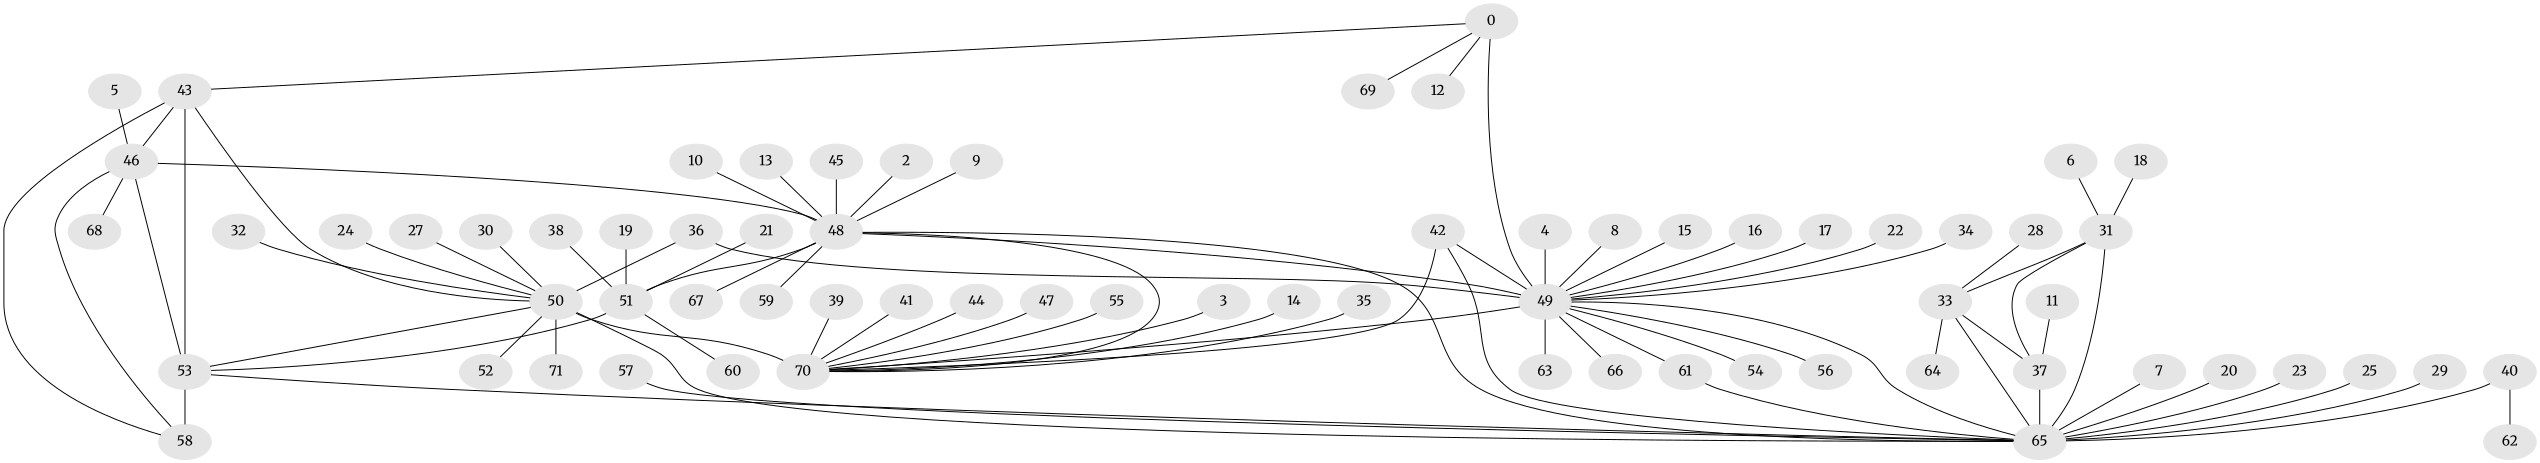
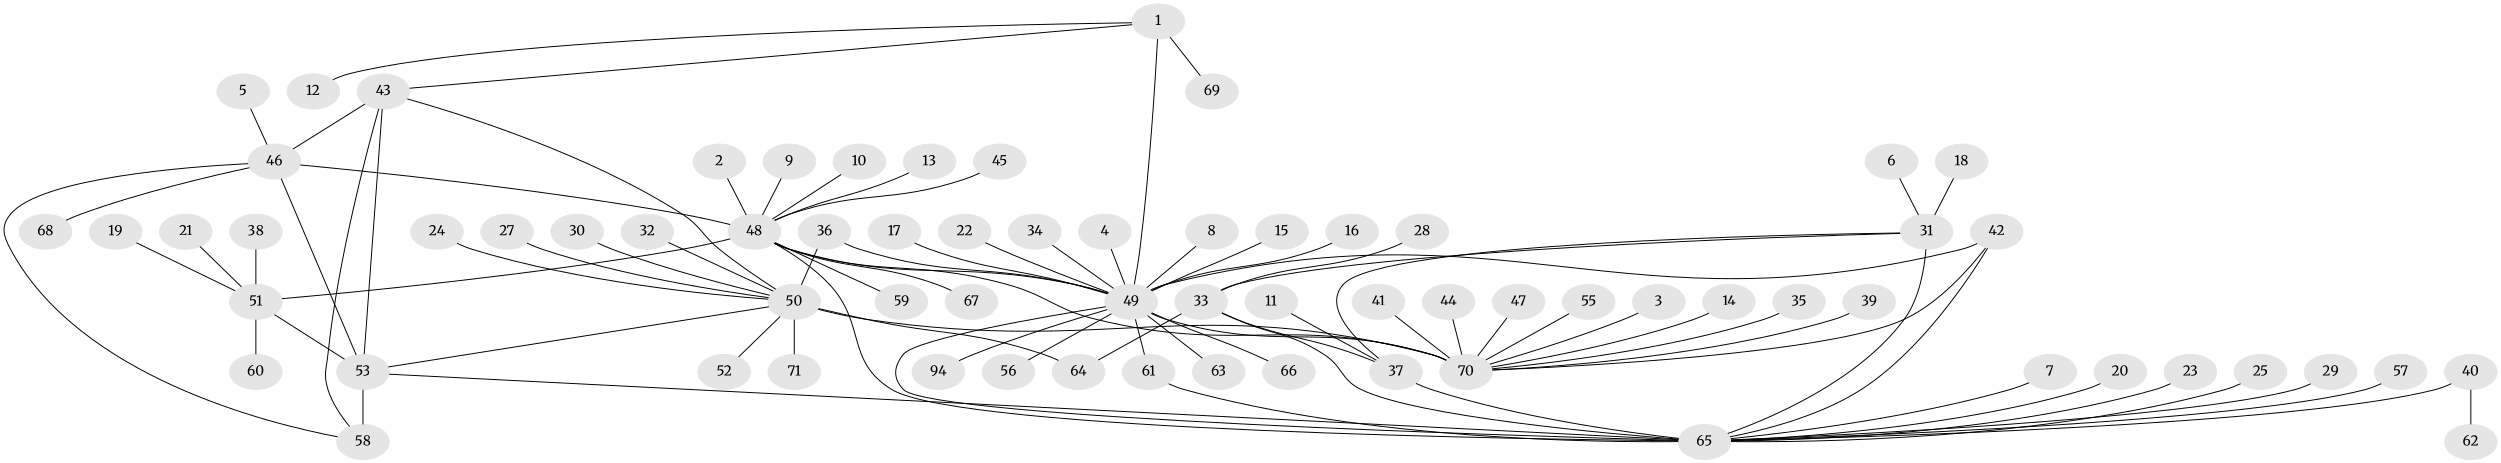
node "0": label "0" -> "1"
node "54": label "54" -> "94"
edge "50" -- "65": now "50" -- "64"
